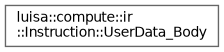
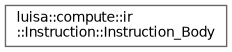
node "luisa::compute::ir ::Instruction::UserData_Body": label "luisa::compute::ir ::Instruction::UserData_Body" -> "luisa::compute::ir ::Instruction::Instruction_Body"
